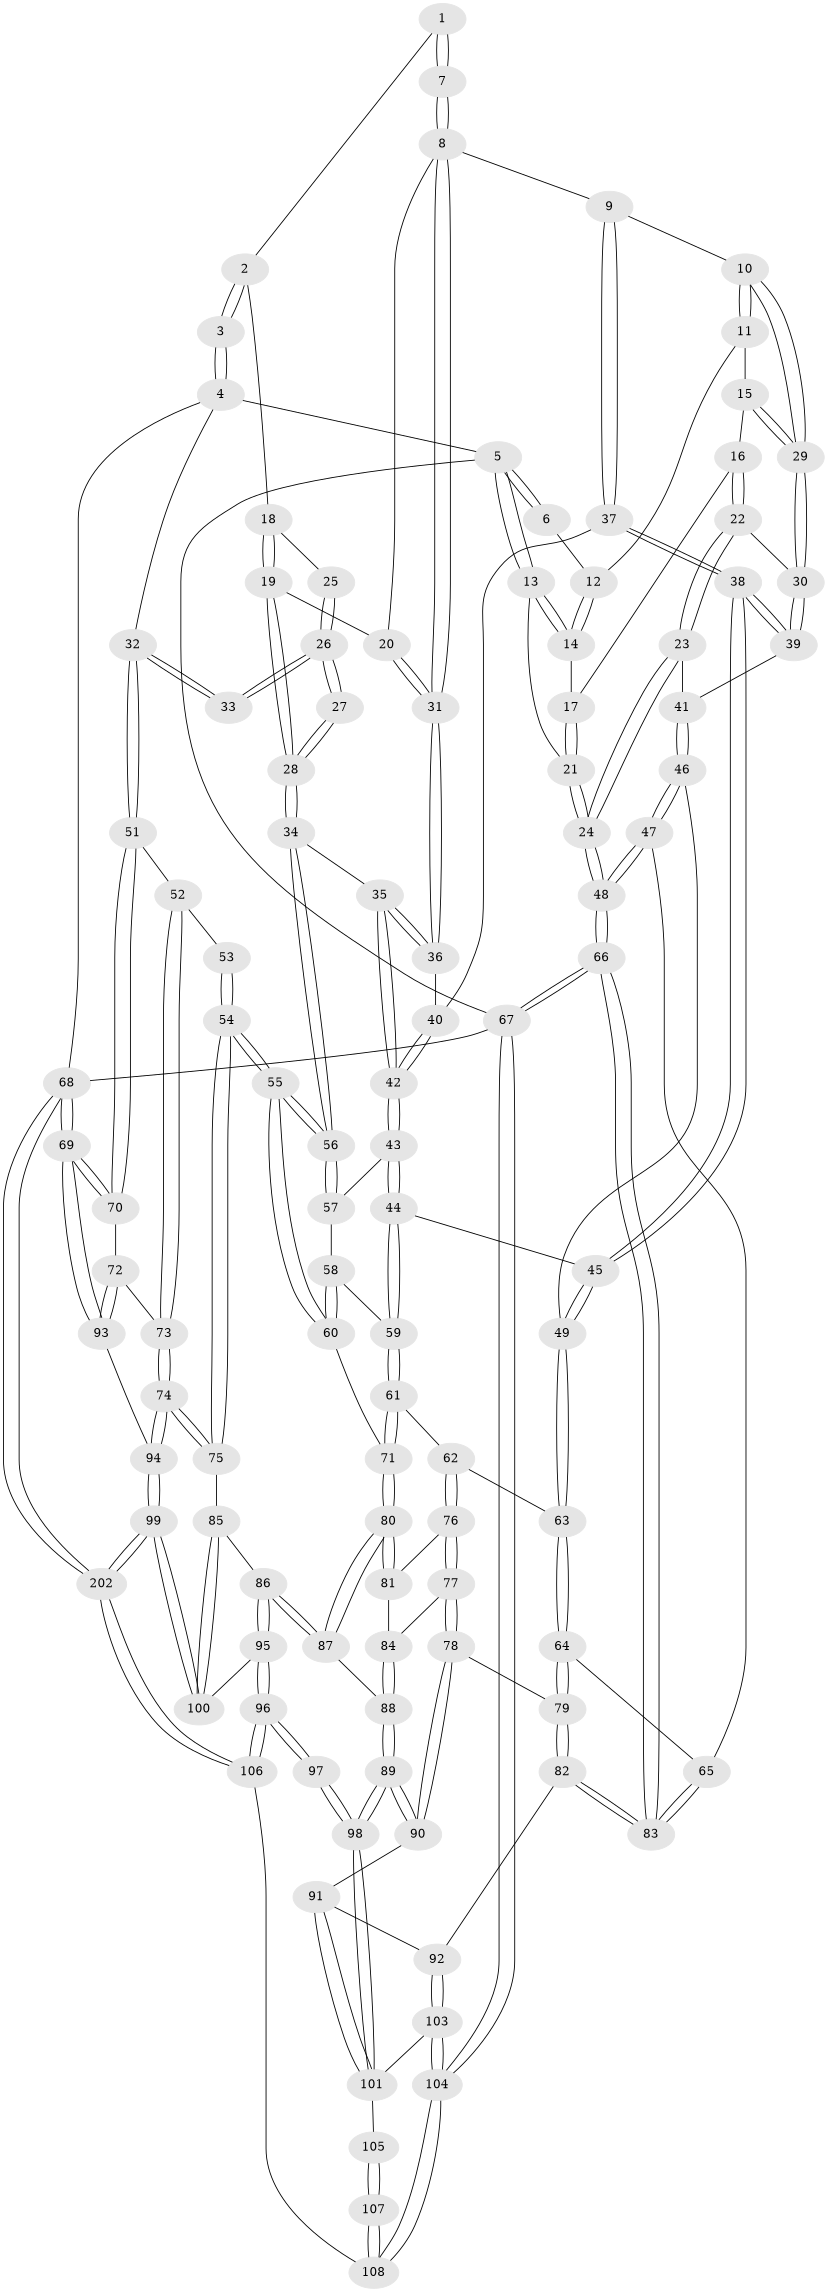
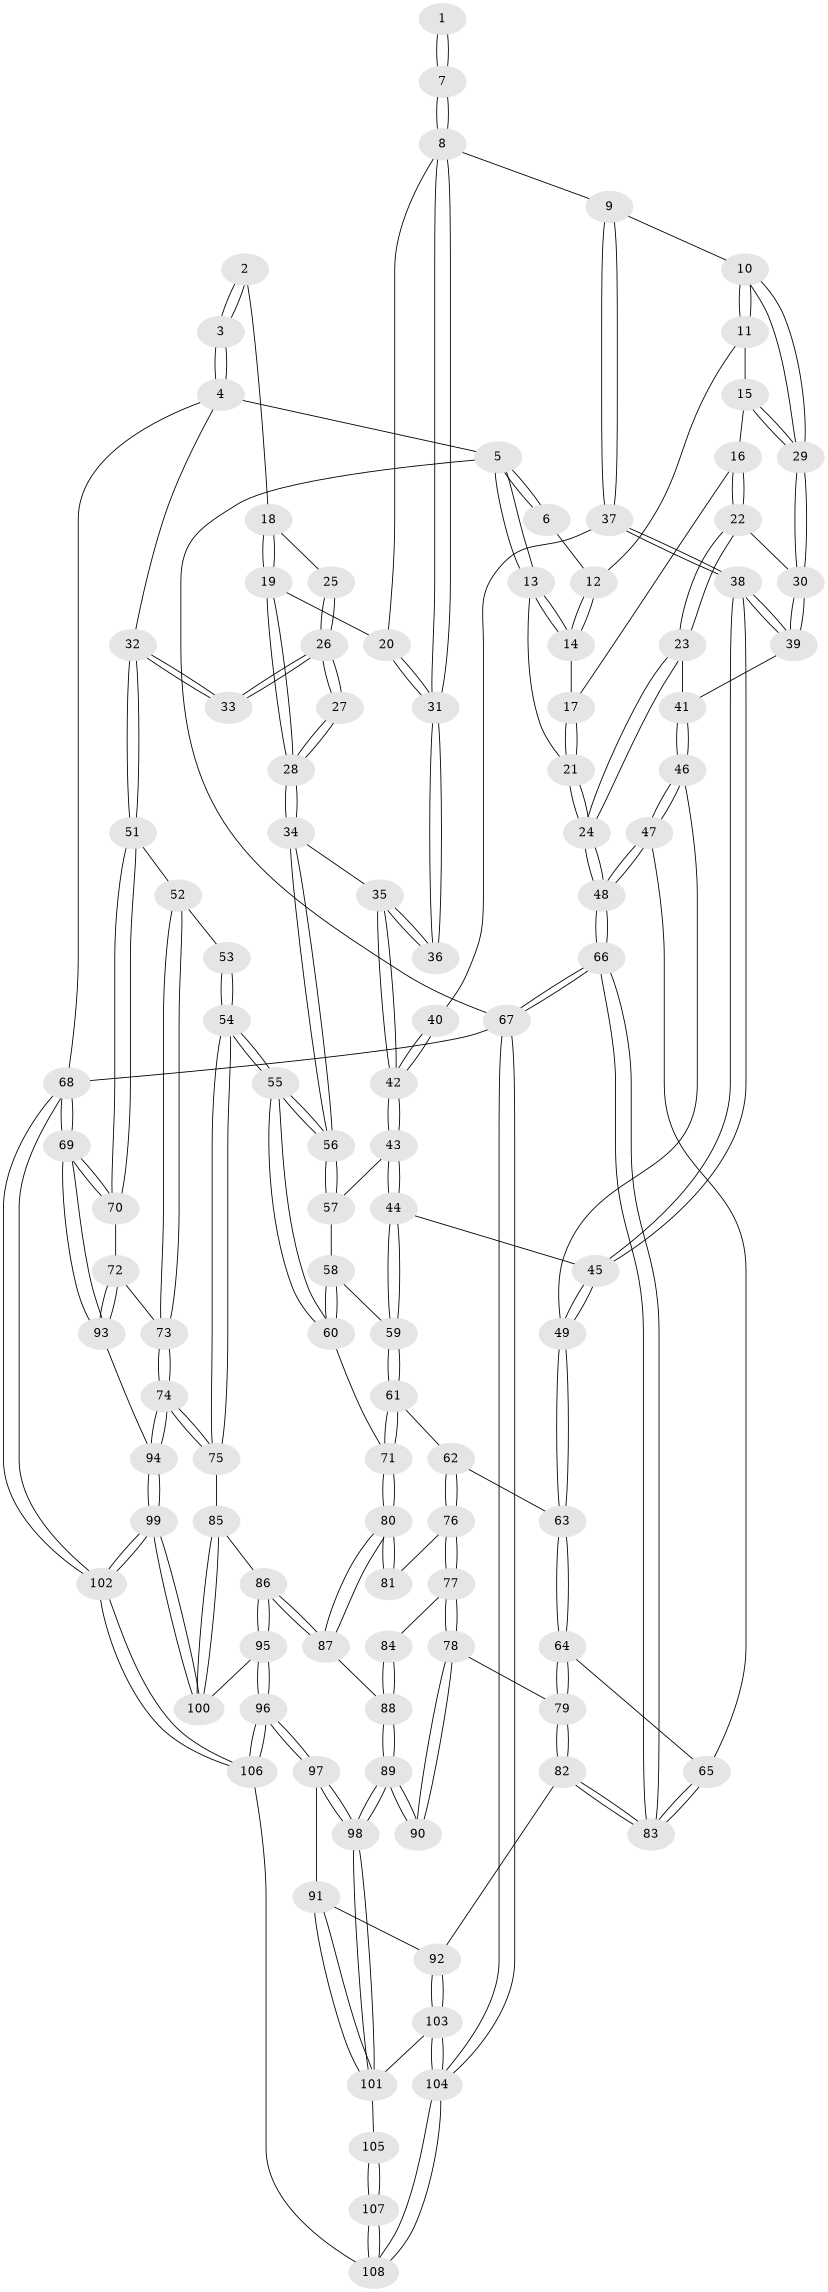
edge "1" -- "2": removed
edge "36" -- "40": removed
node "202": label "202" -> "102"
edge "81" -- "84": removed
edge "90" -- "91": now "97" -- "91"
